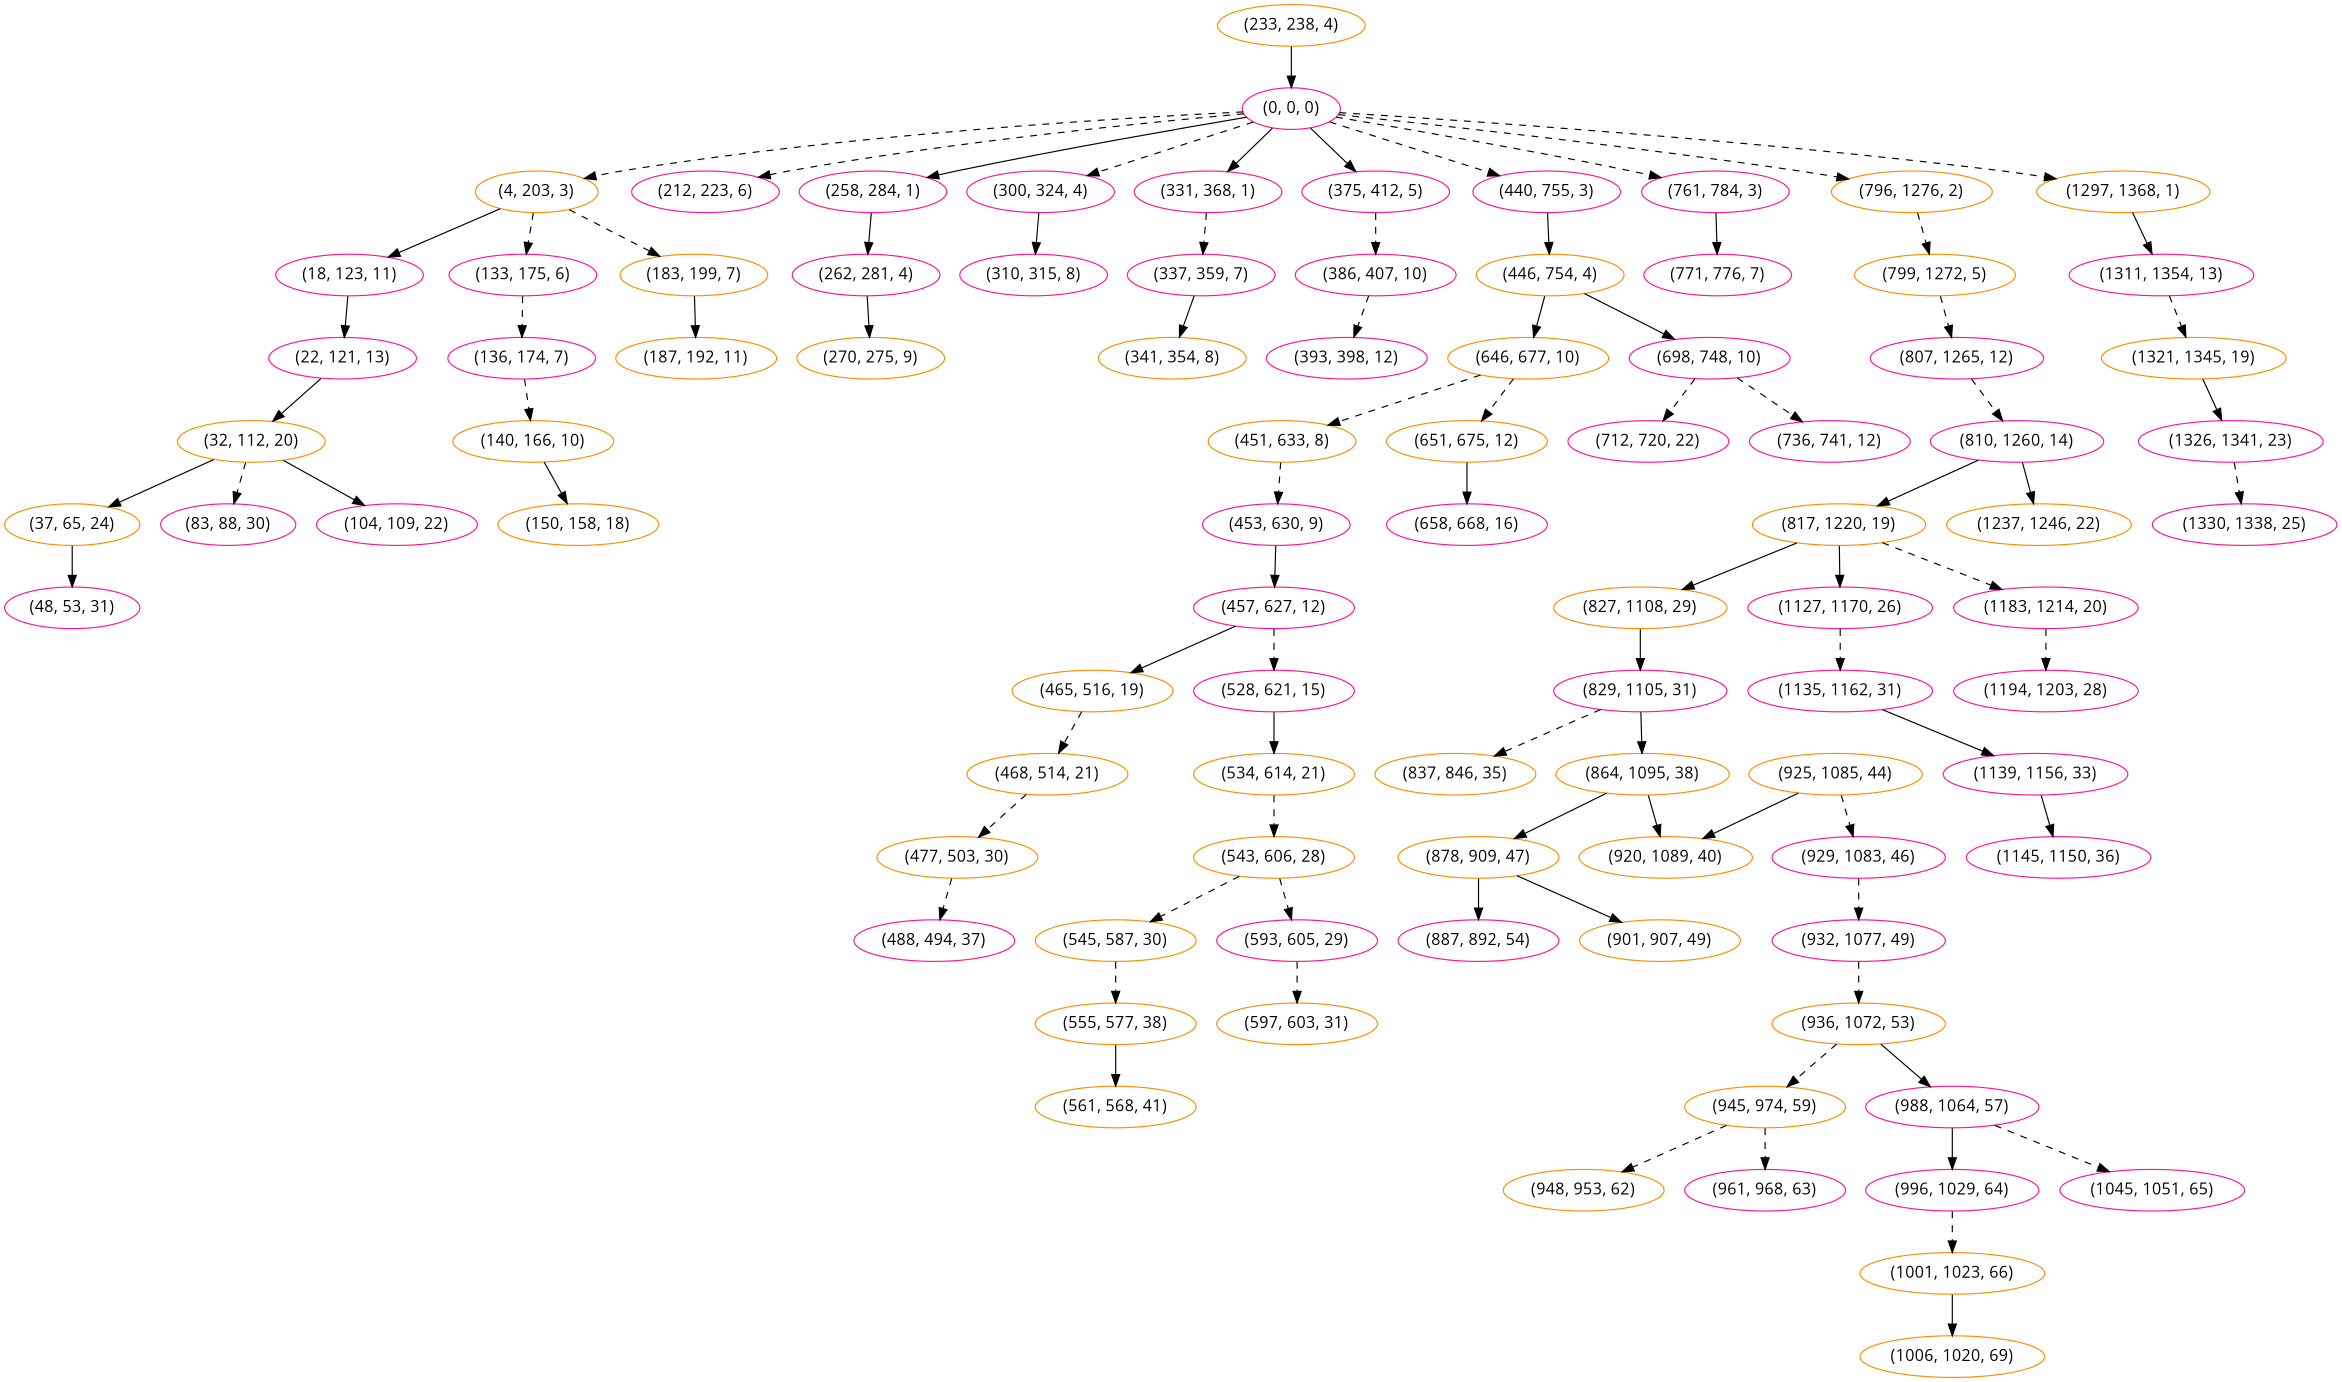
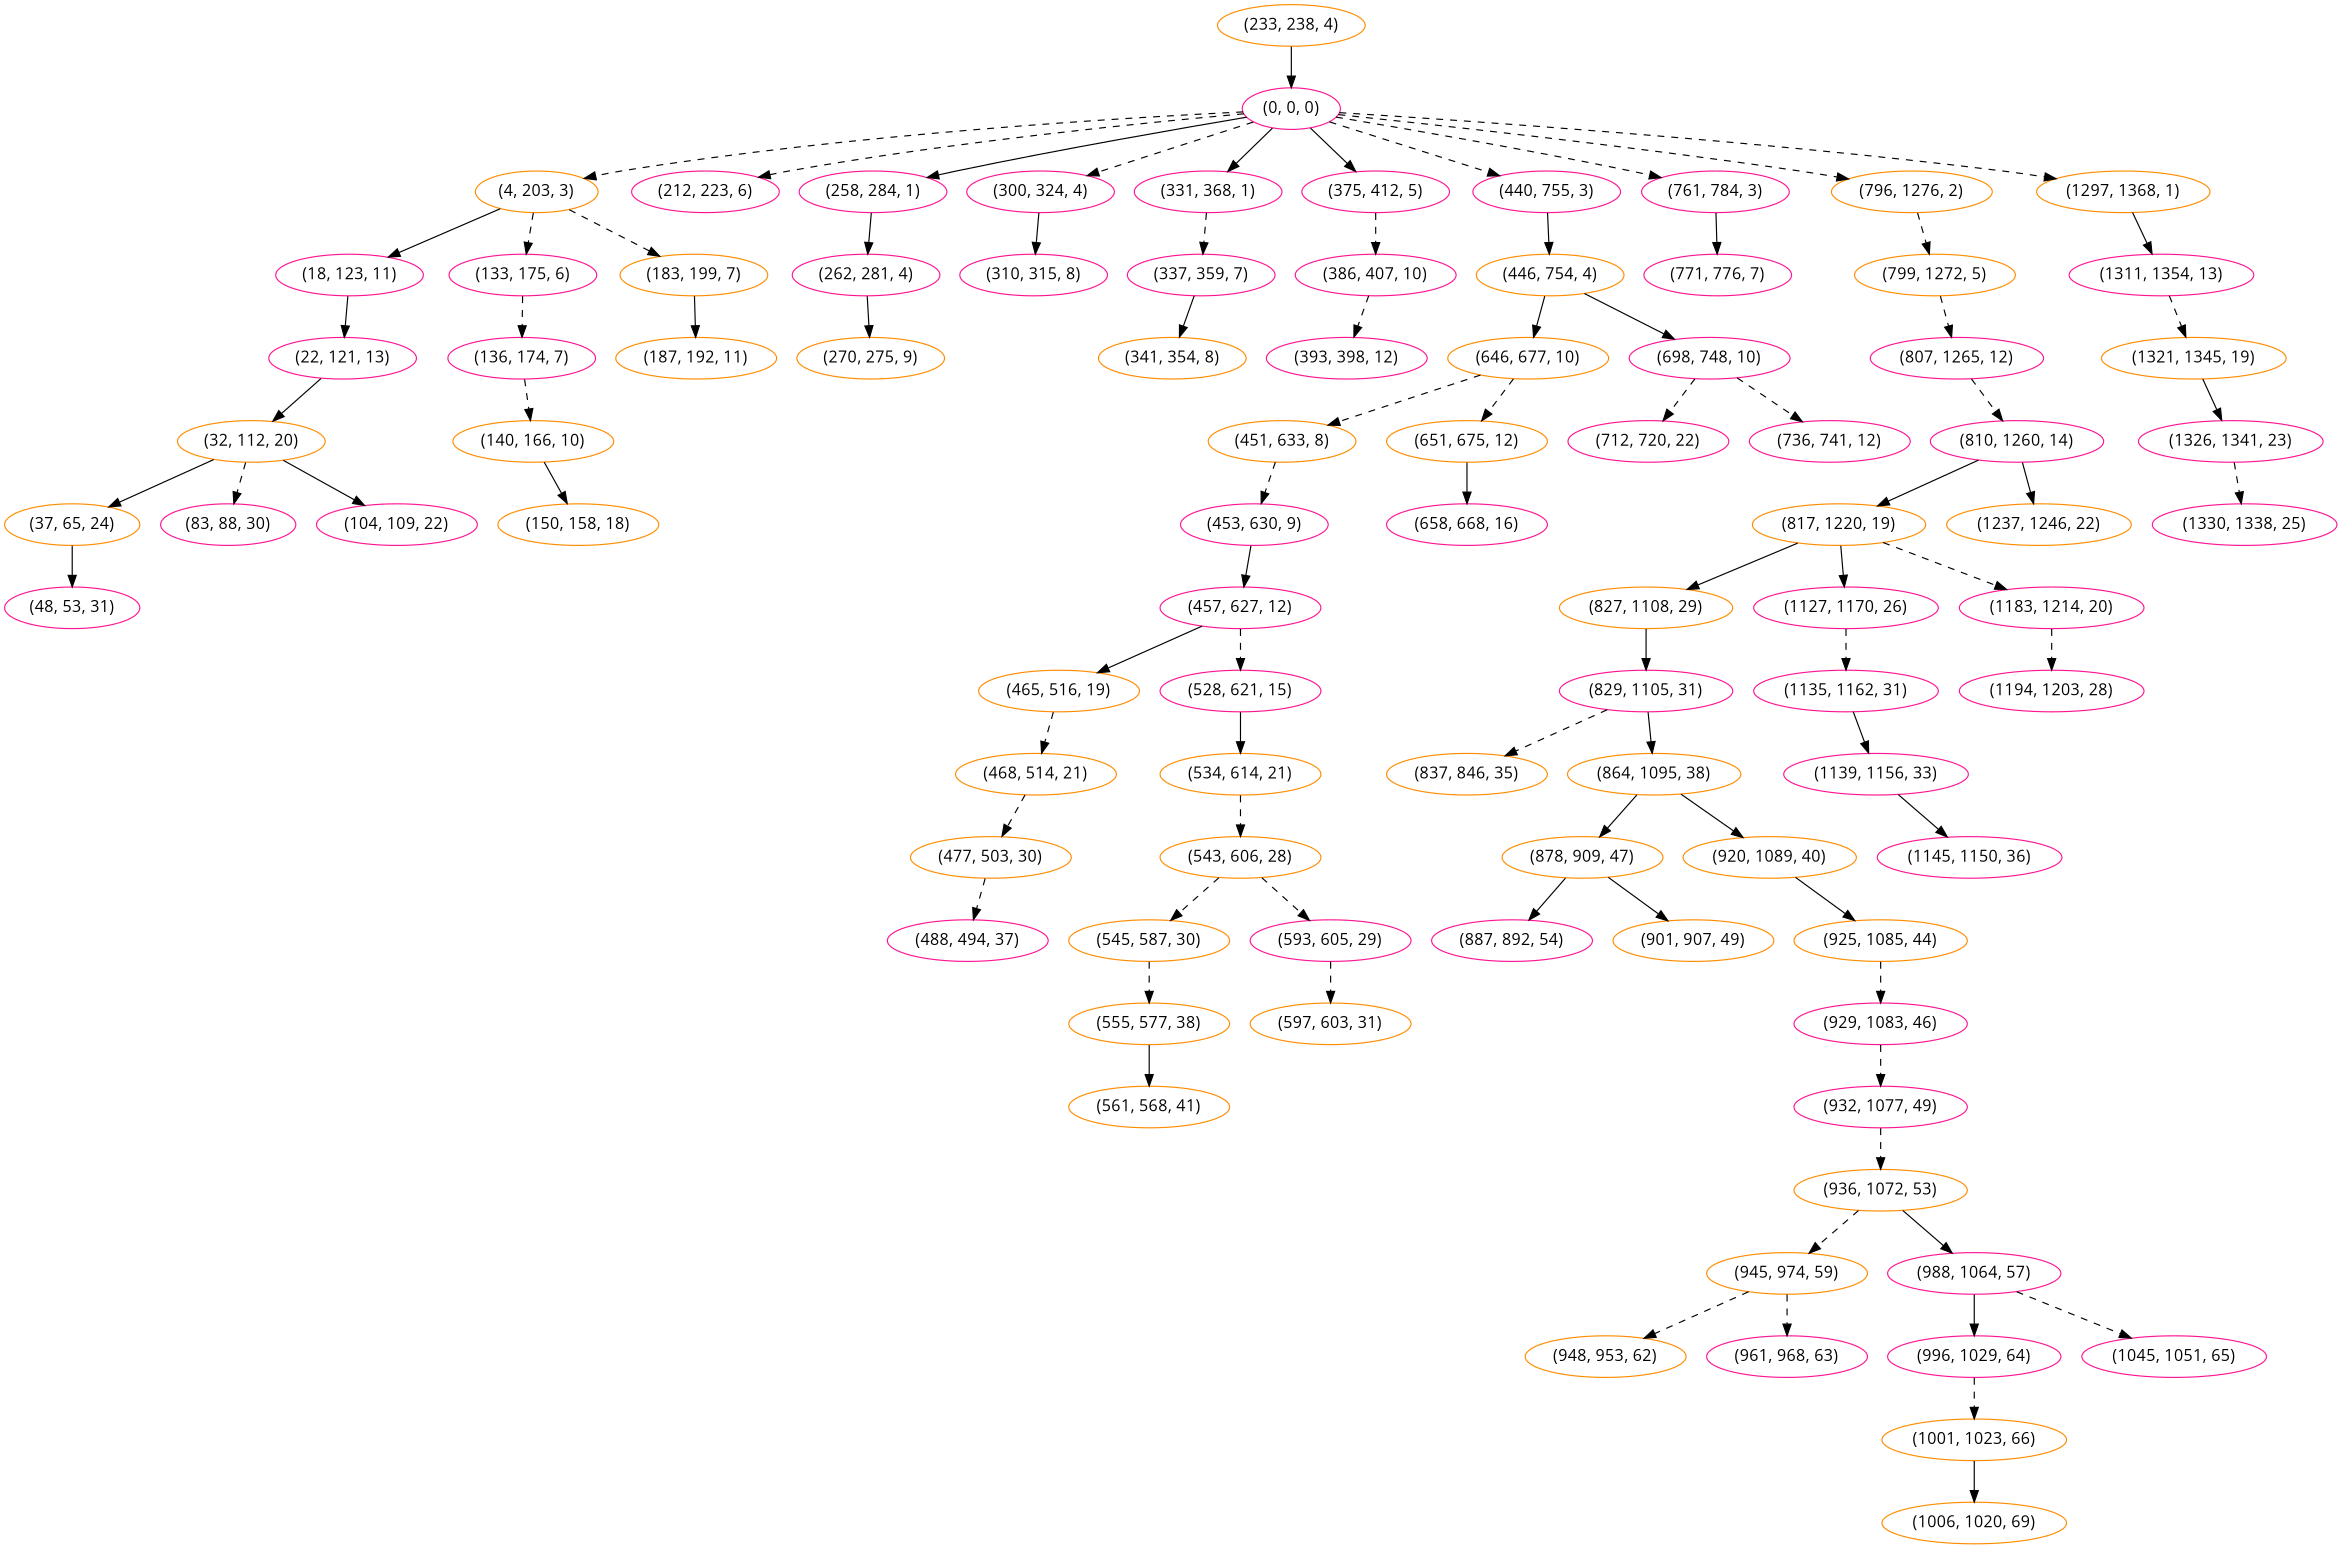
edge "(925, 1085, 44)" -> "(920, 1089, 40)": reversed
